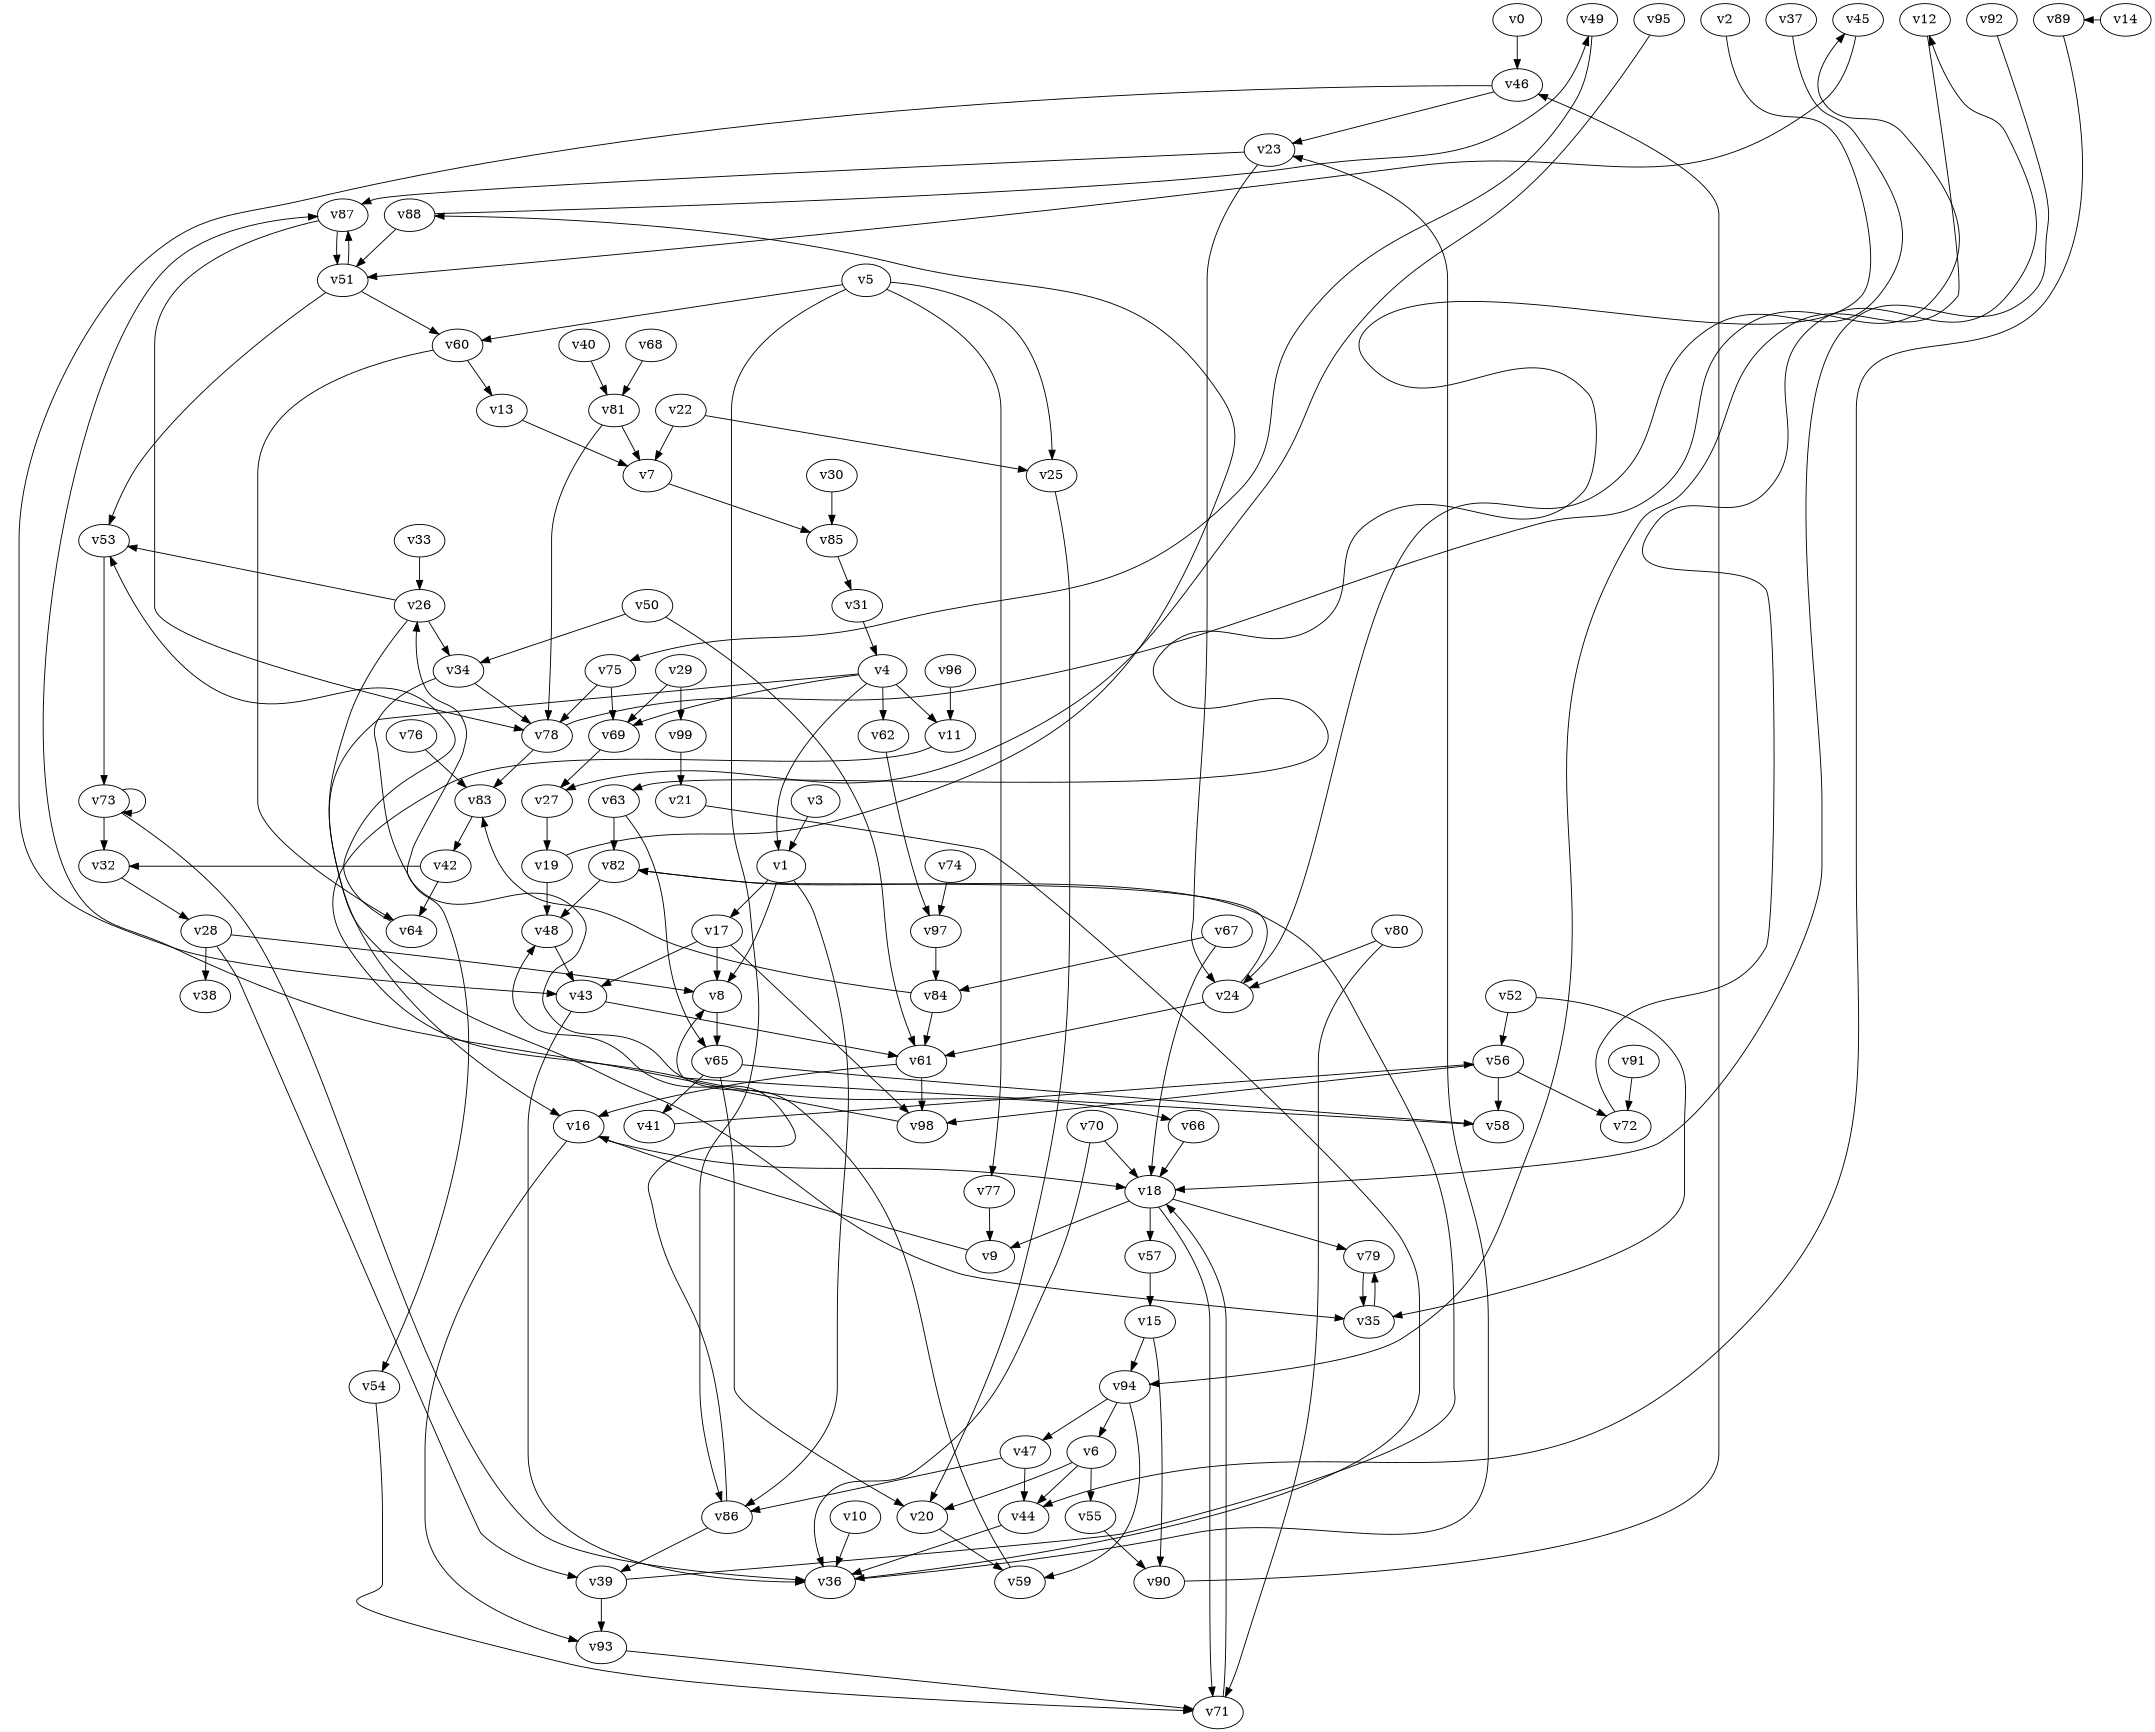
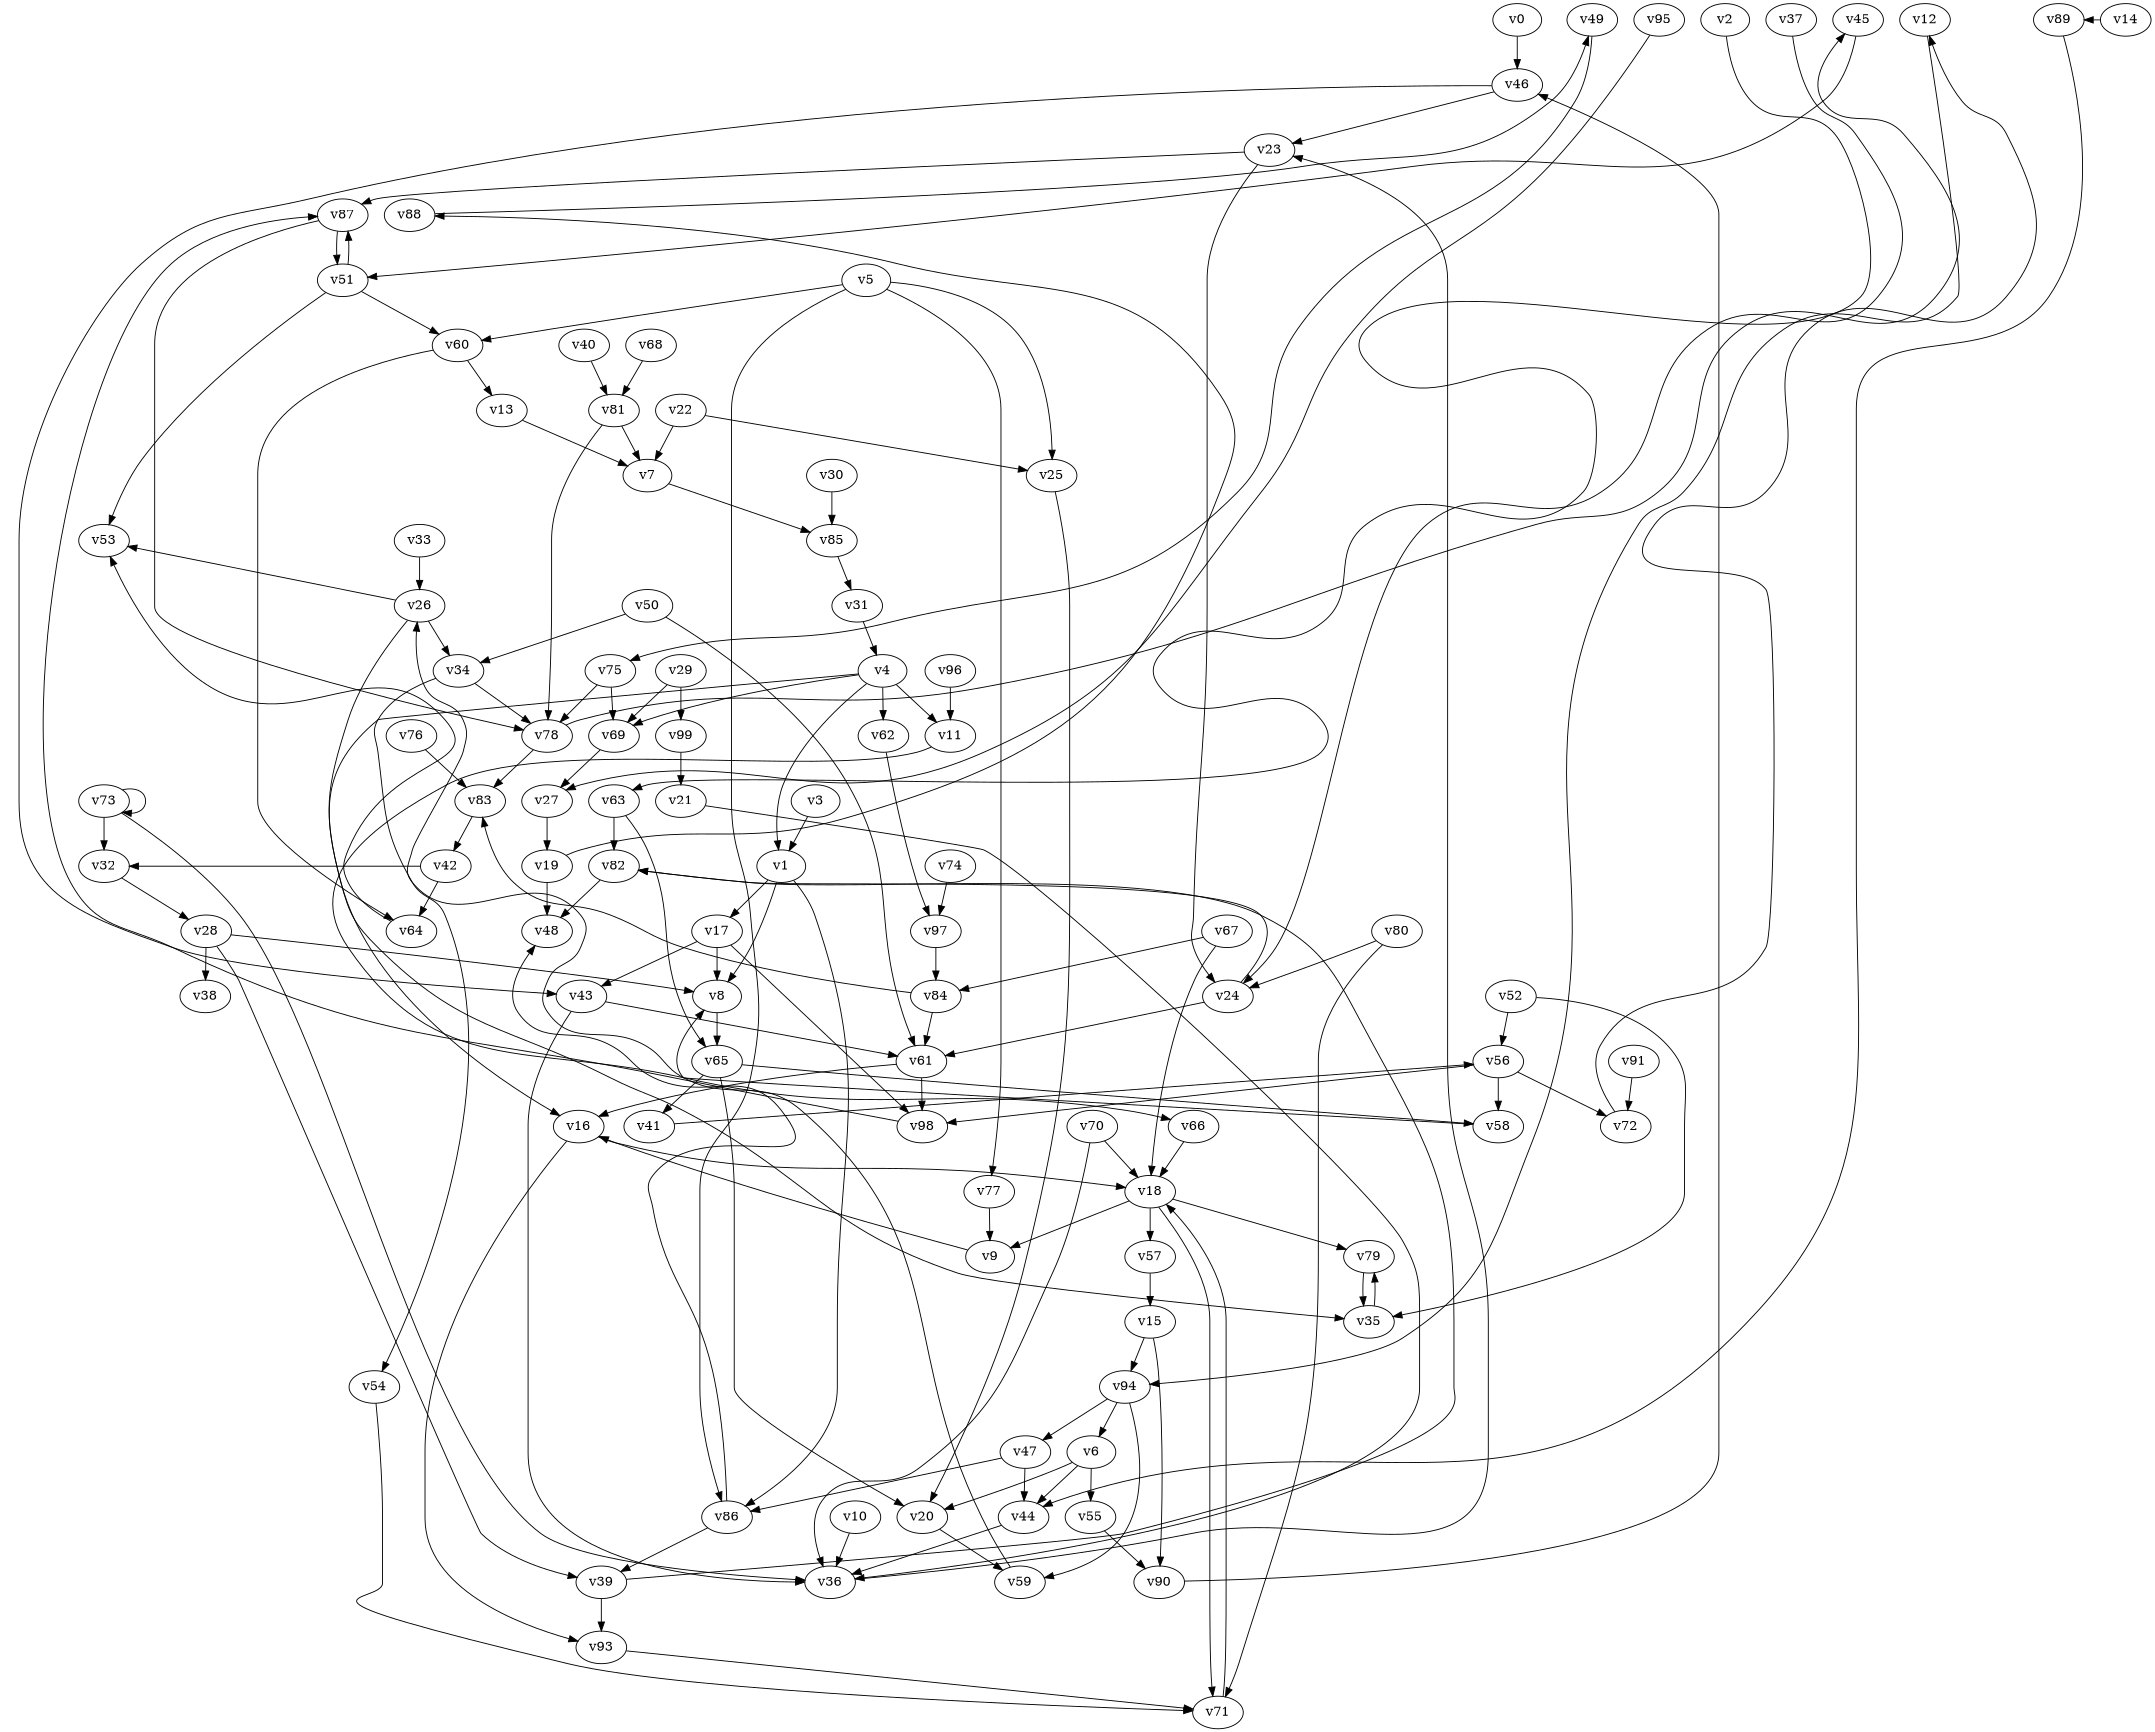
node "v92": removed
edge "v88" -> "v51": removed
edge "v53" -> "v73": removed
edge "v48" -> "v43": removed
